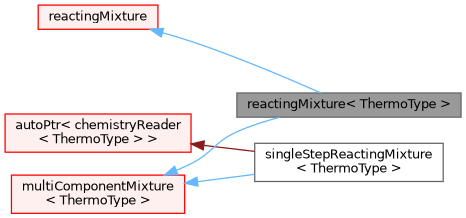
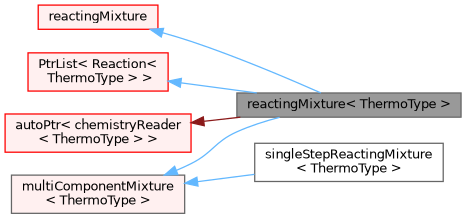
node "PtrList< Reaction< ThermoType > >": added
edge "singleStepReactingMixture < ThermoType >" -> "autoPtr< chemistryReader < ThermoType > >": now "reactingMixture< ThermoType >" -> "autoPtr< chemistryReader < ThermoType > >"
node "multiComponentMixture < ThermoType >": color red -> gray40
